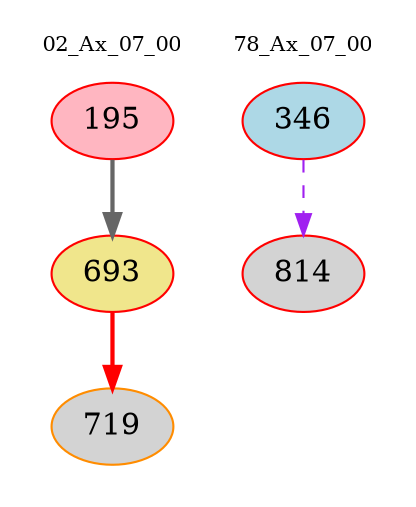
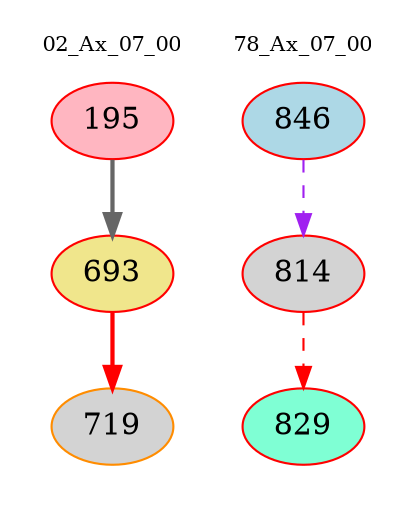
node "346": label "346" -> "846"
node "829": added
